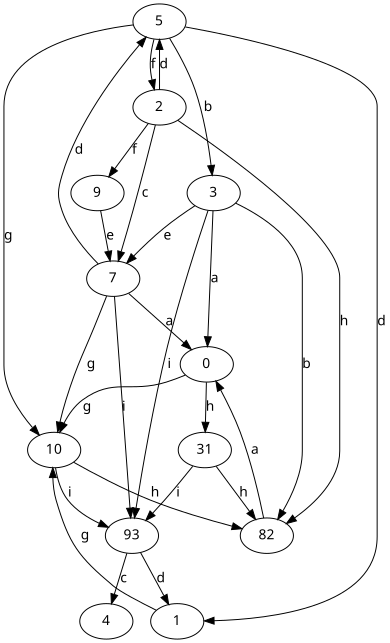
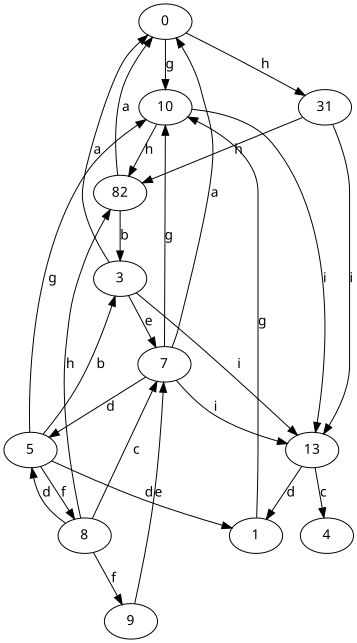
node "2": label "2" -> "8"
edge "3" -> "82": reversed
node "93": label "93" -> "13"
